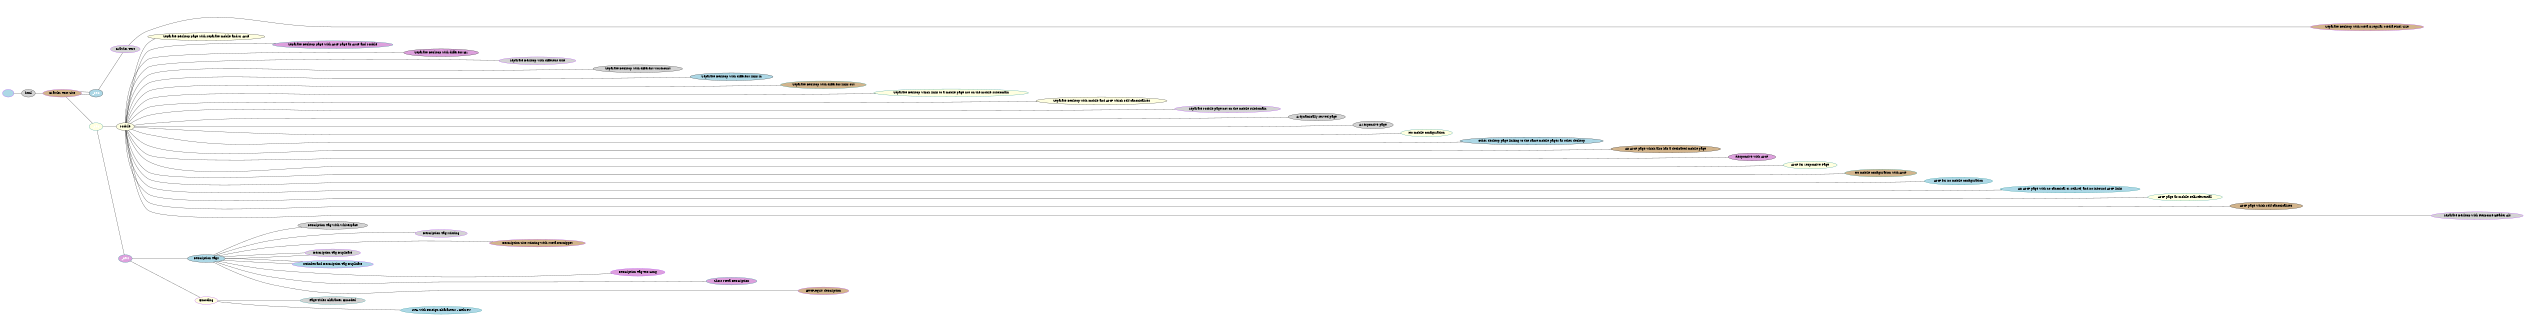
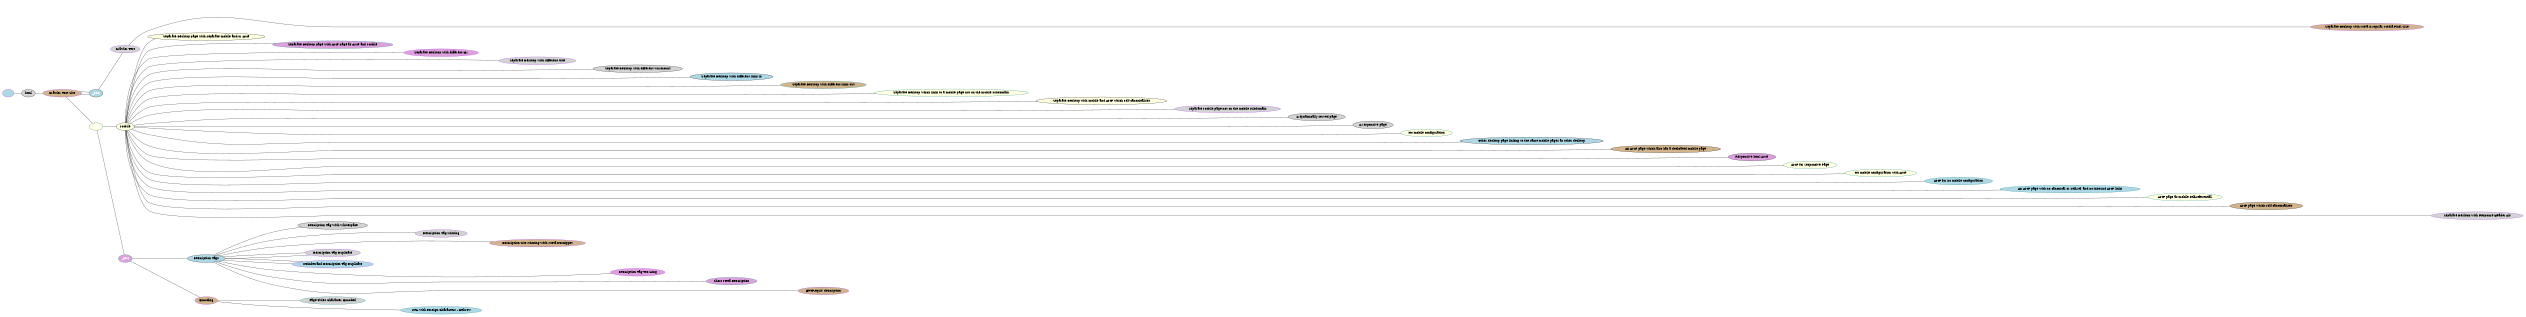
node "Separate Desktop with different H1": color black -> purple
node "Responsive with AMP": label "Responsive with AMP" -> "Responsive html AMP"
node "No mobile configuration with AMP": fillcolor tan -> lightyellow
node "Encoding": fillcolor lightyellow -> tan
